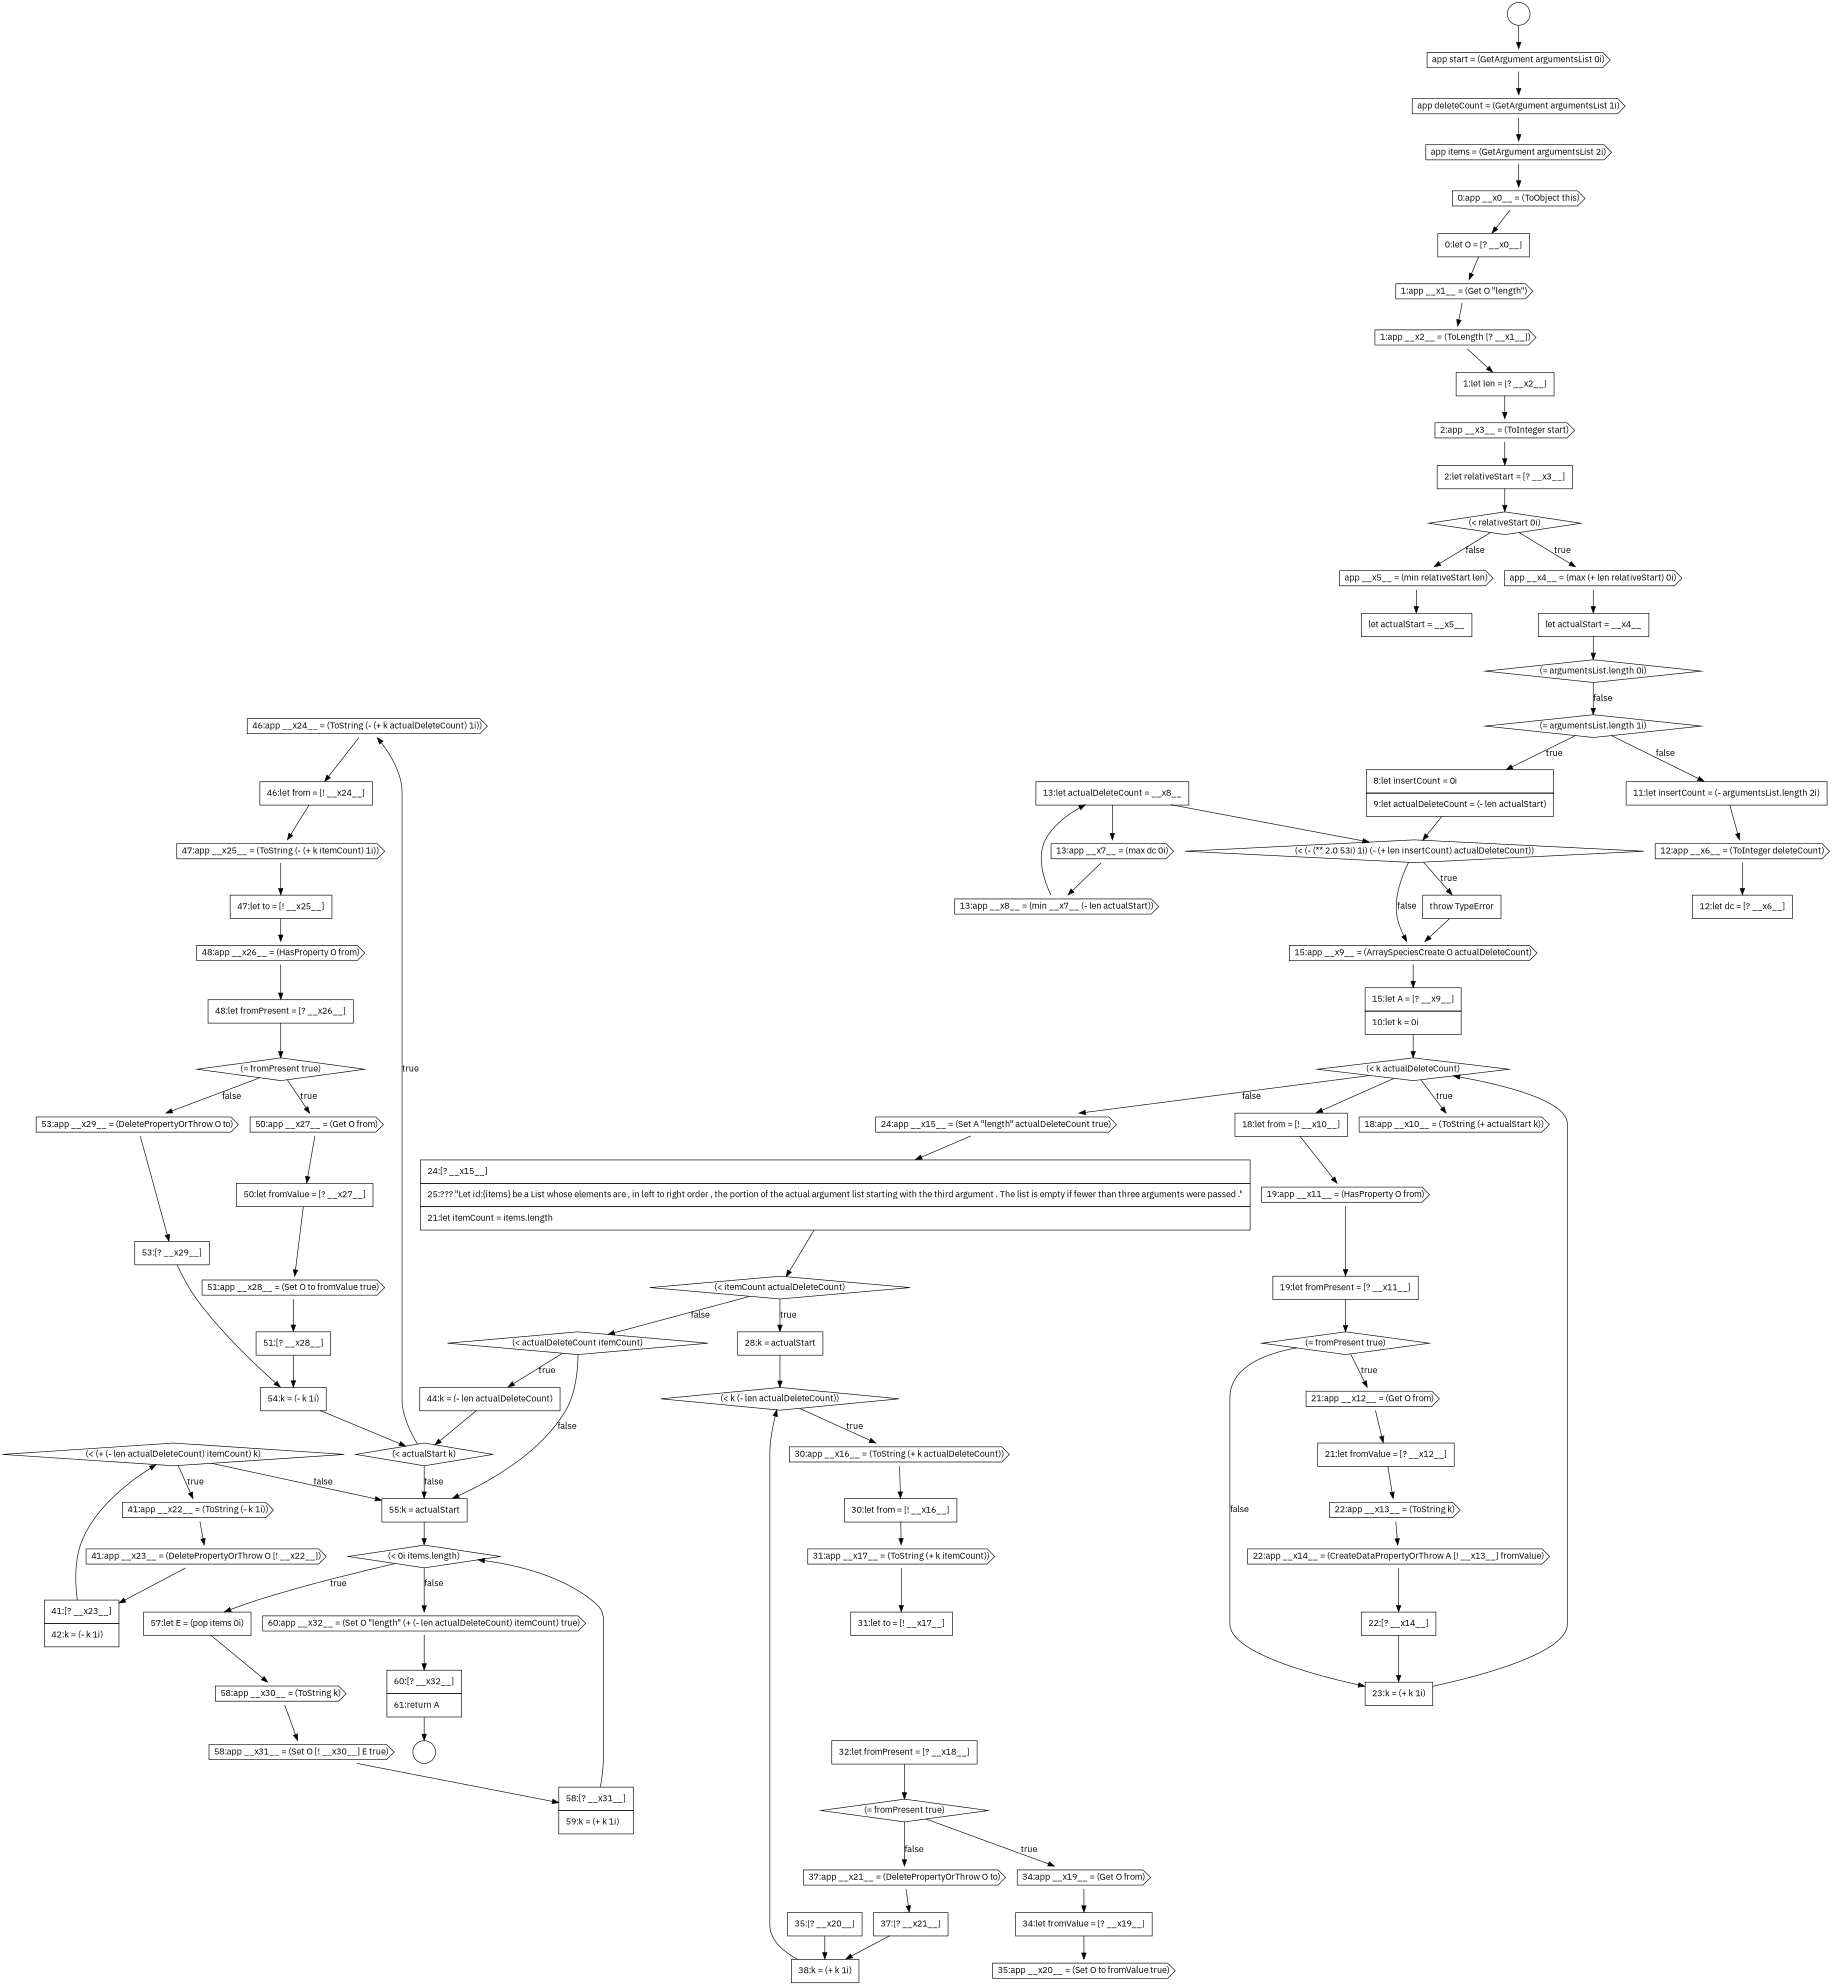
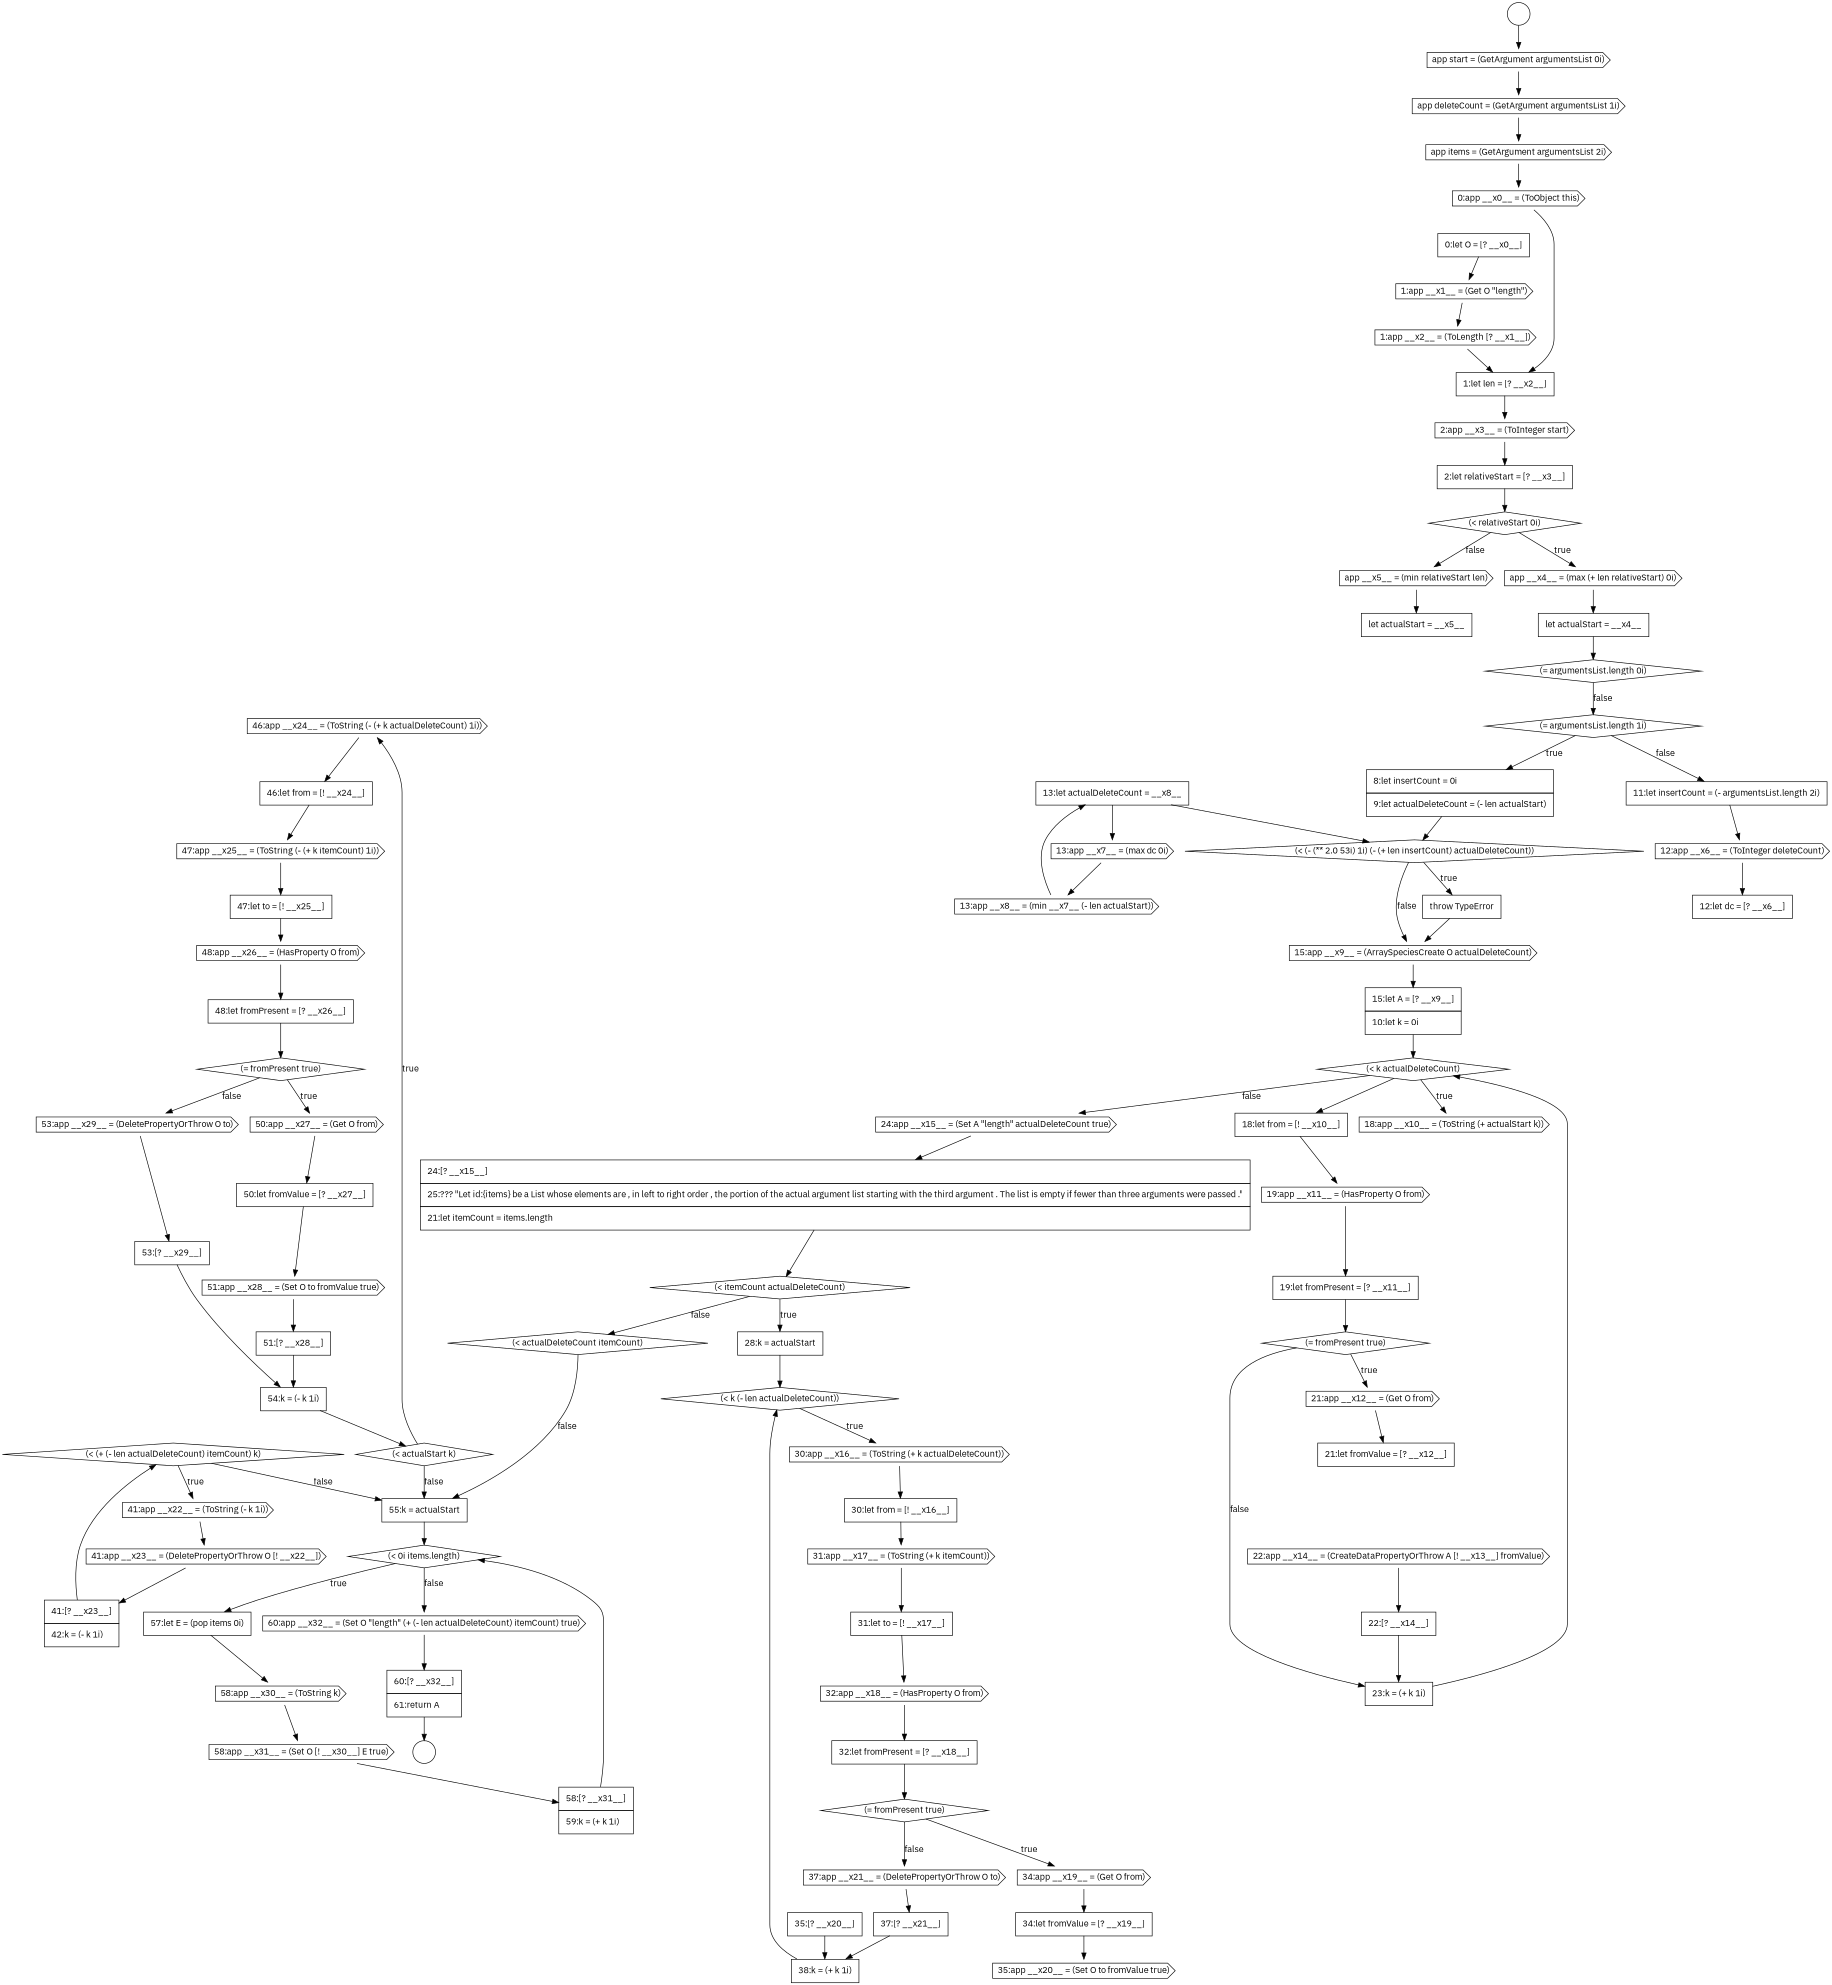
edge "0:app __x0__ = (ToObject this)" -> "0:let O = [? __x0__]": now "0:app __x0__ = (ToObject this)" -> "1:let len = [? __x2__]"
node "44:k = (- len actualDeleteCount)": removed
node "22:app __x13__ = (ToString k)": removed
node "32:app __x18__ = (HasProperty O from)": added
